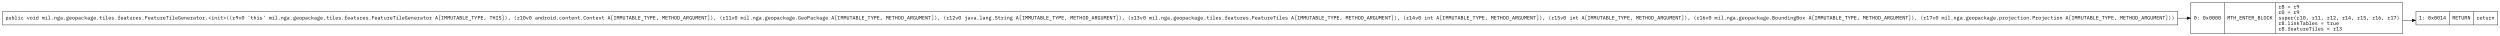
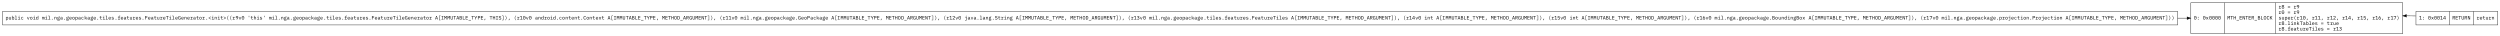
edge "0: 0x0000" -> "1: 0x0014": reversed
